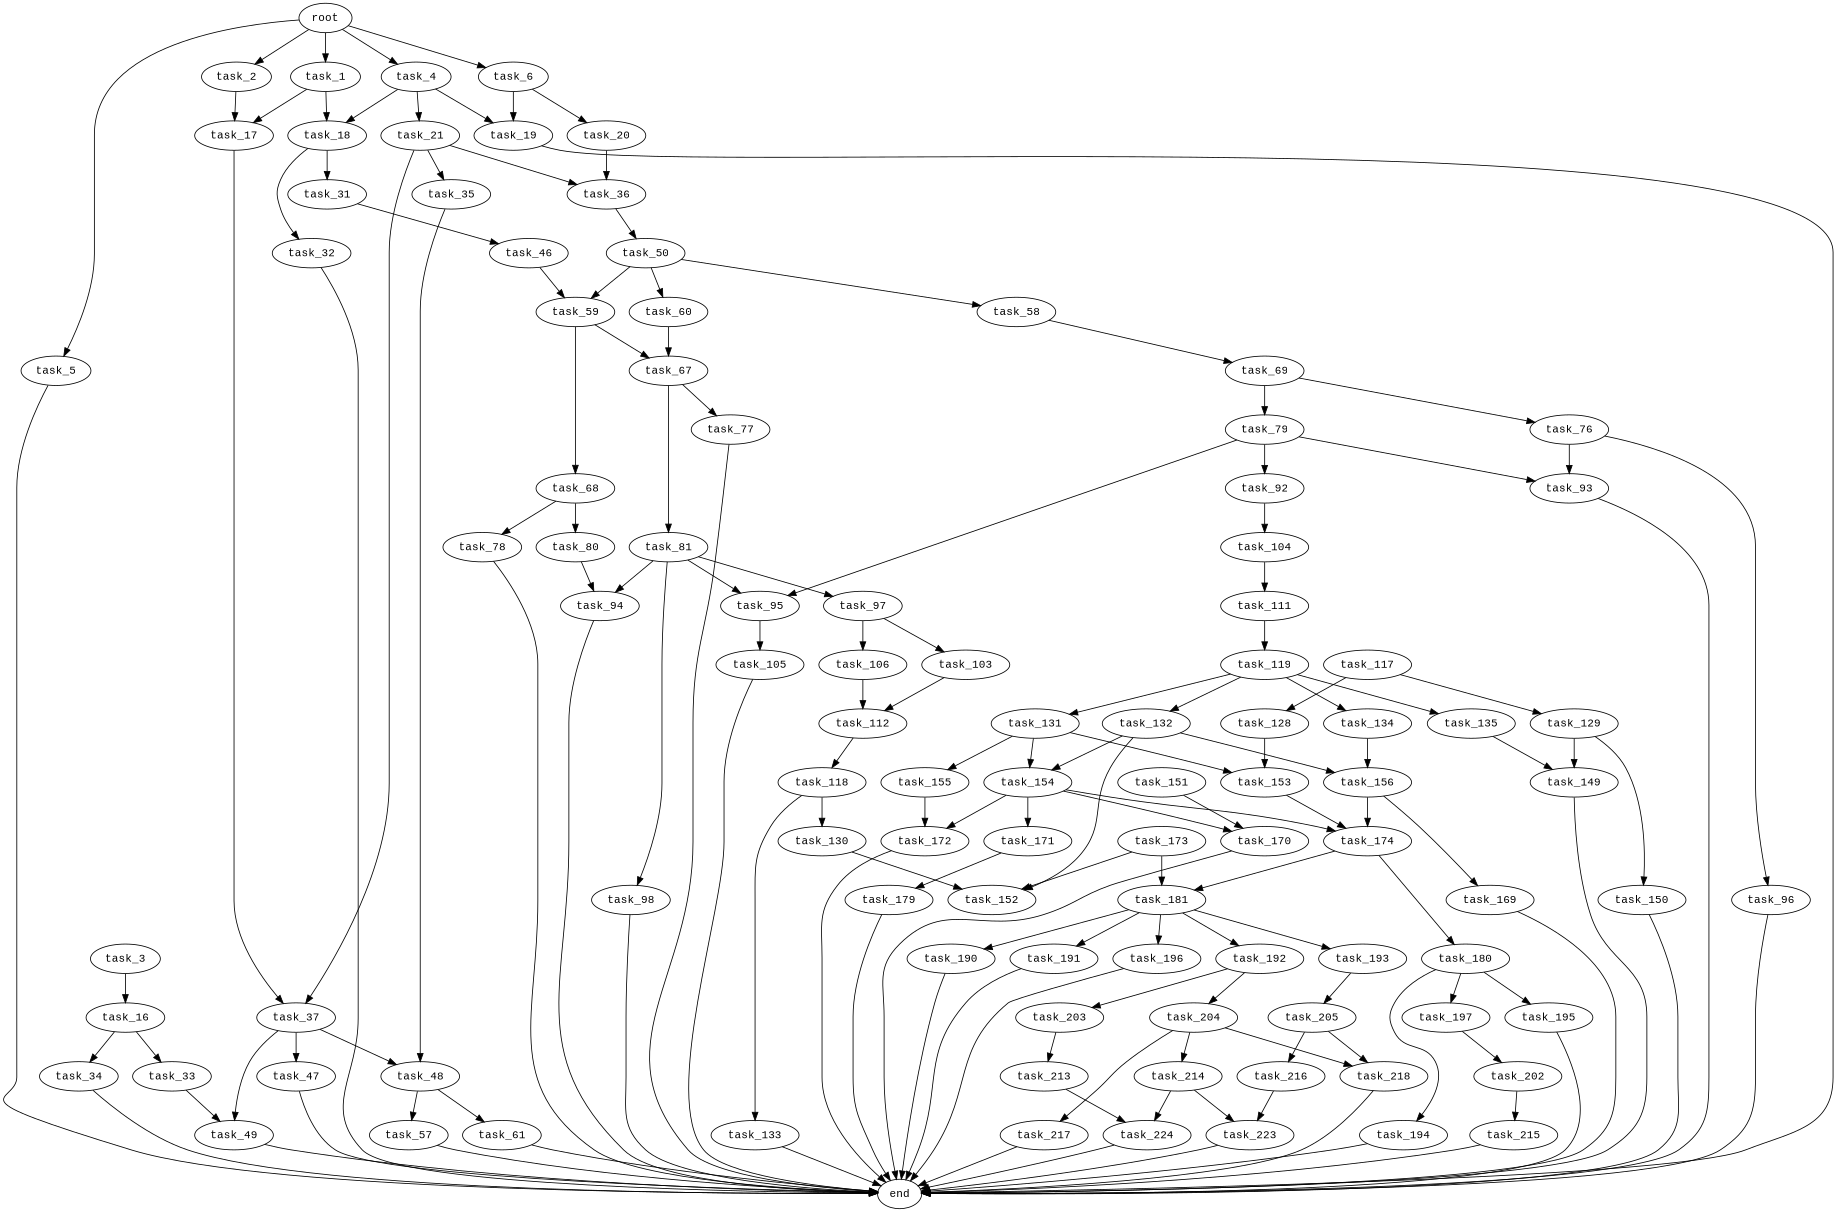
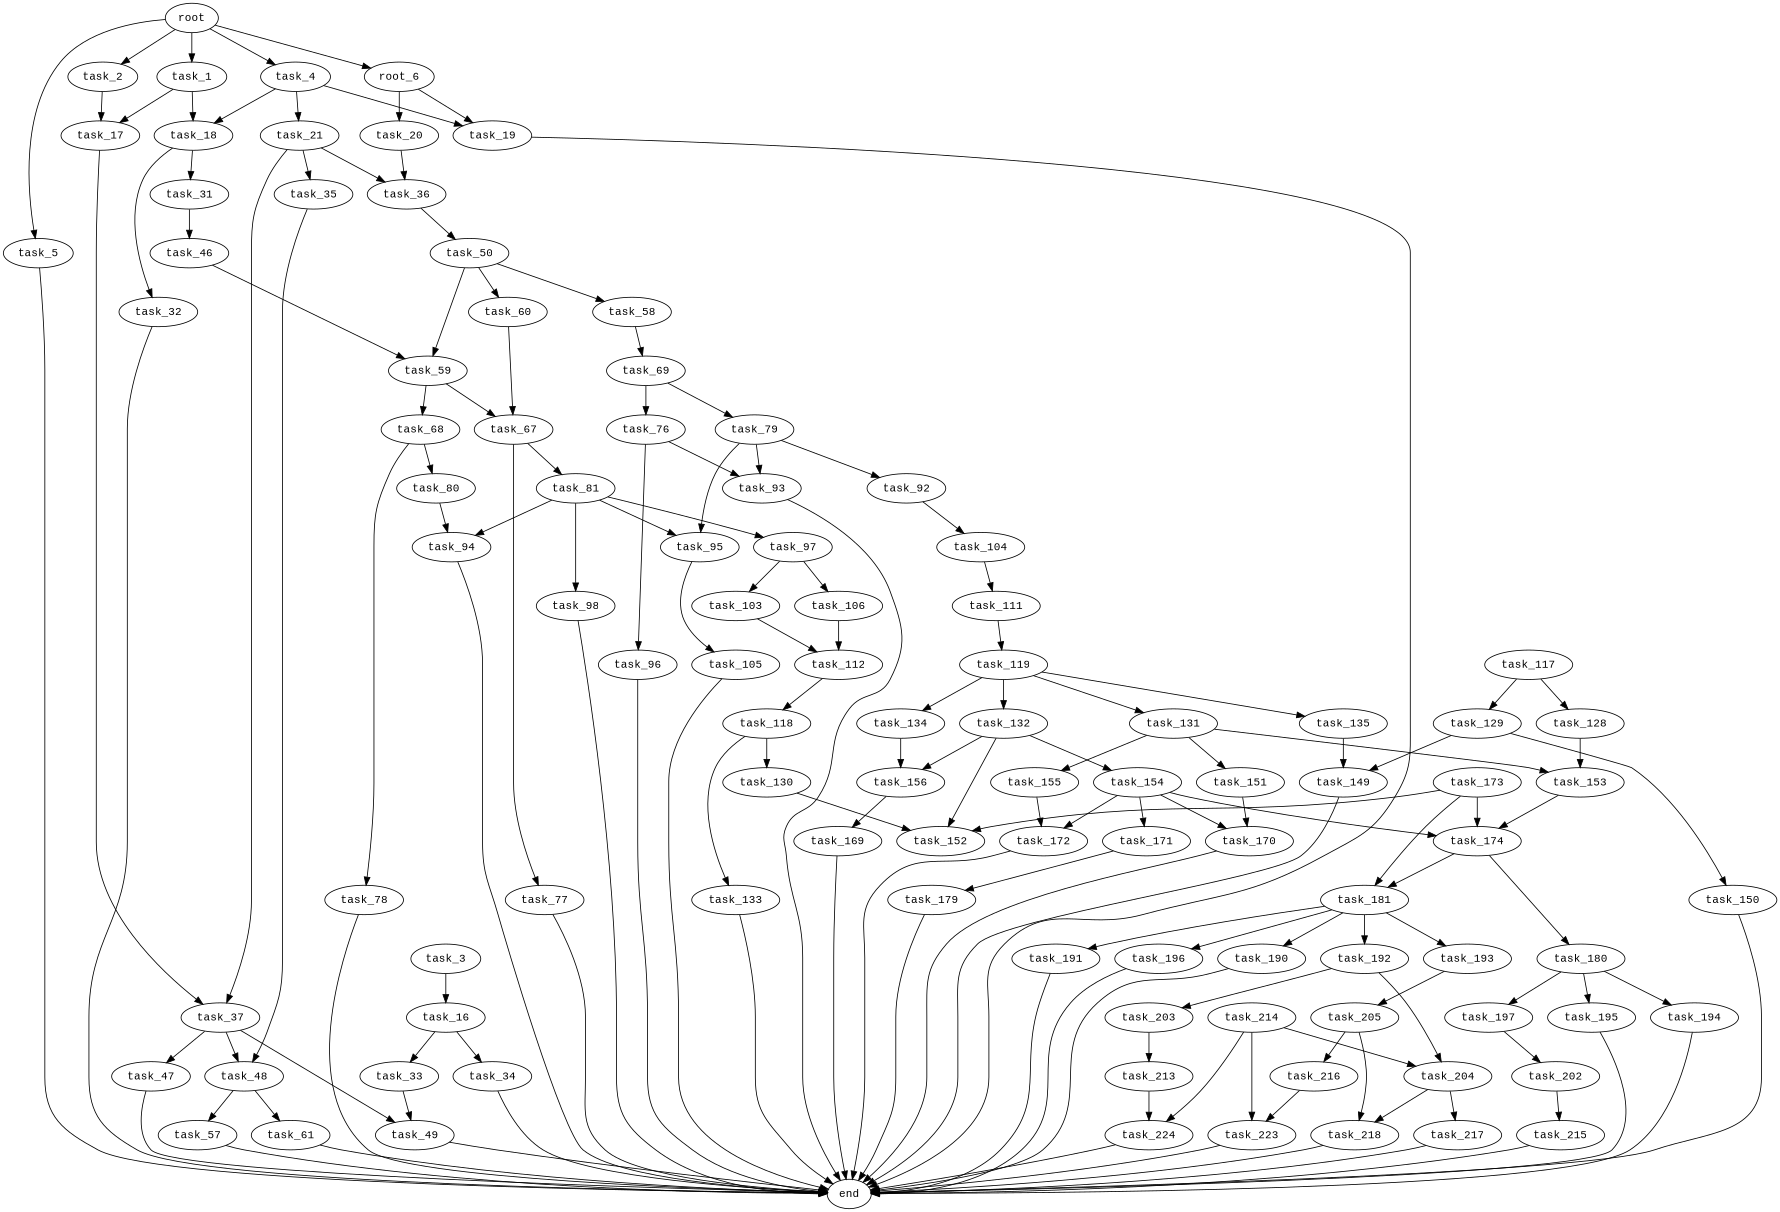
node "task_6": label "task_6" -> "root_6"
edge "task_131" -> "task_154": now "task_131" -> "task_151"
edge "task_156" -> "task_174": now "task_173" -> "task_174"
edge "task_204" -> "task_214": reversed
